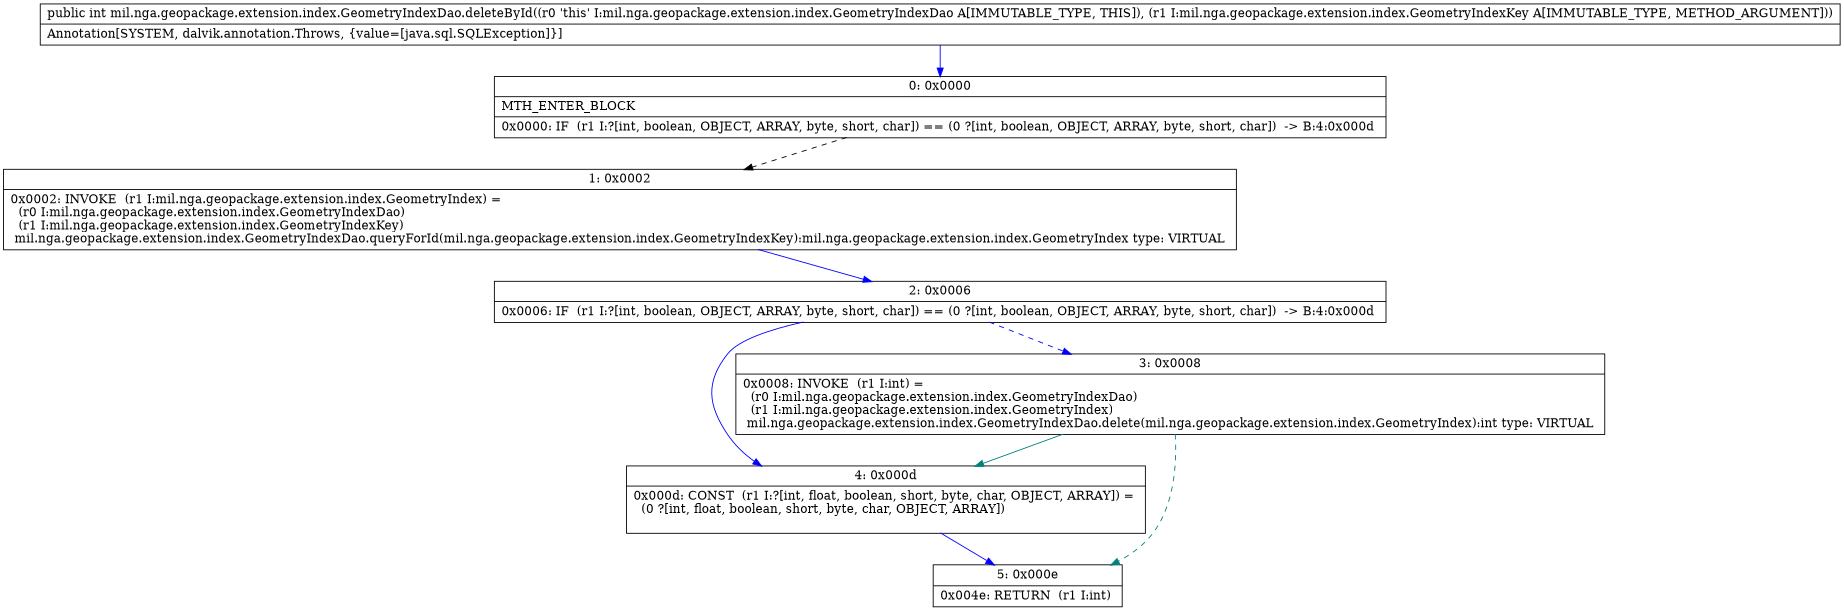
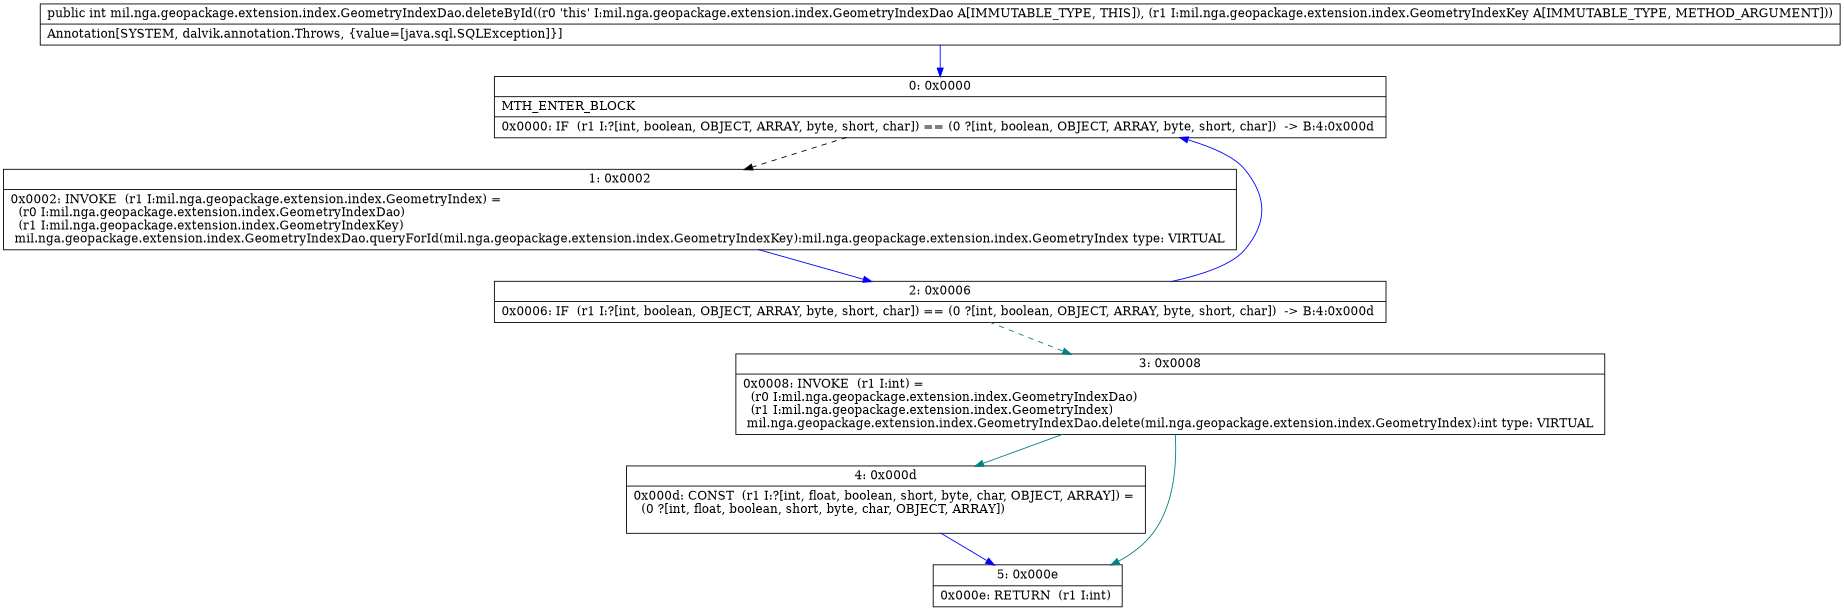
edge "2: 0x0006" -> "3: 0x0008": color blue -> teal
edge "2: 0x0006" -> "4: 0x000d": now "2: 0x0006" -> "0: 0x0000"
edge "3: 0x0008" -> "5: 0x000e": style dashed -> solid
node "5: 0x000e": text "0x004e: RETURN  (r1 I:int)" -> "0x000e: RETURN  (r1 I:int)"
